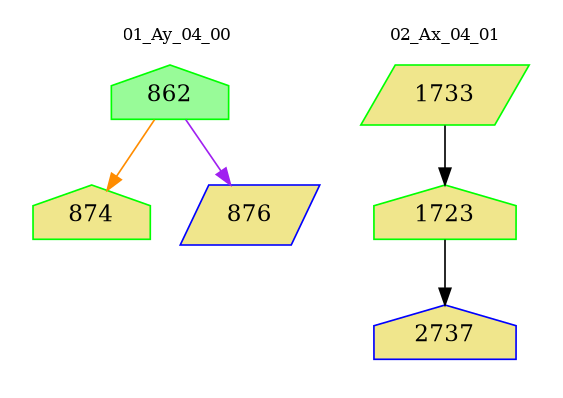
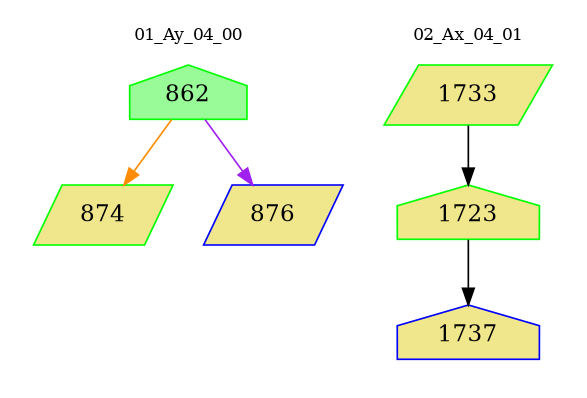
node "874": shape house -> parallelogram
node "2737": label "2737" -> "1737"
